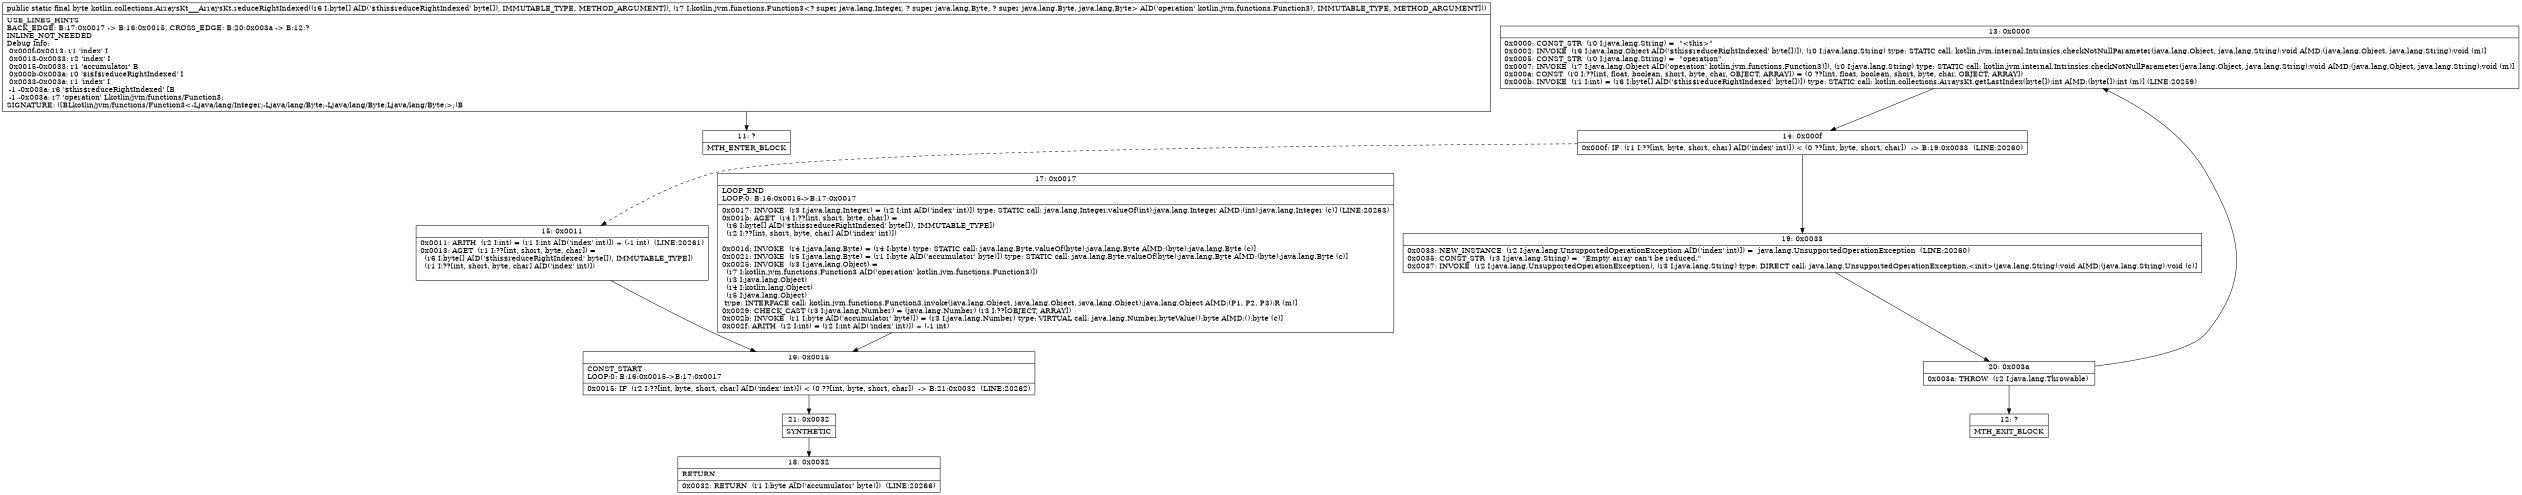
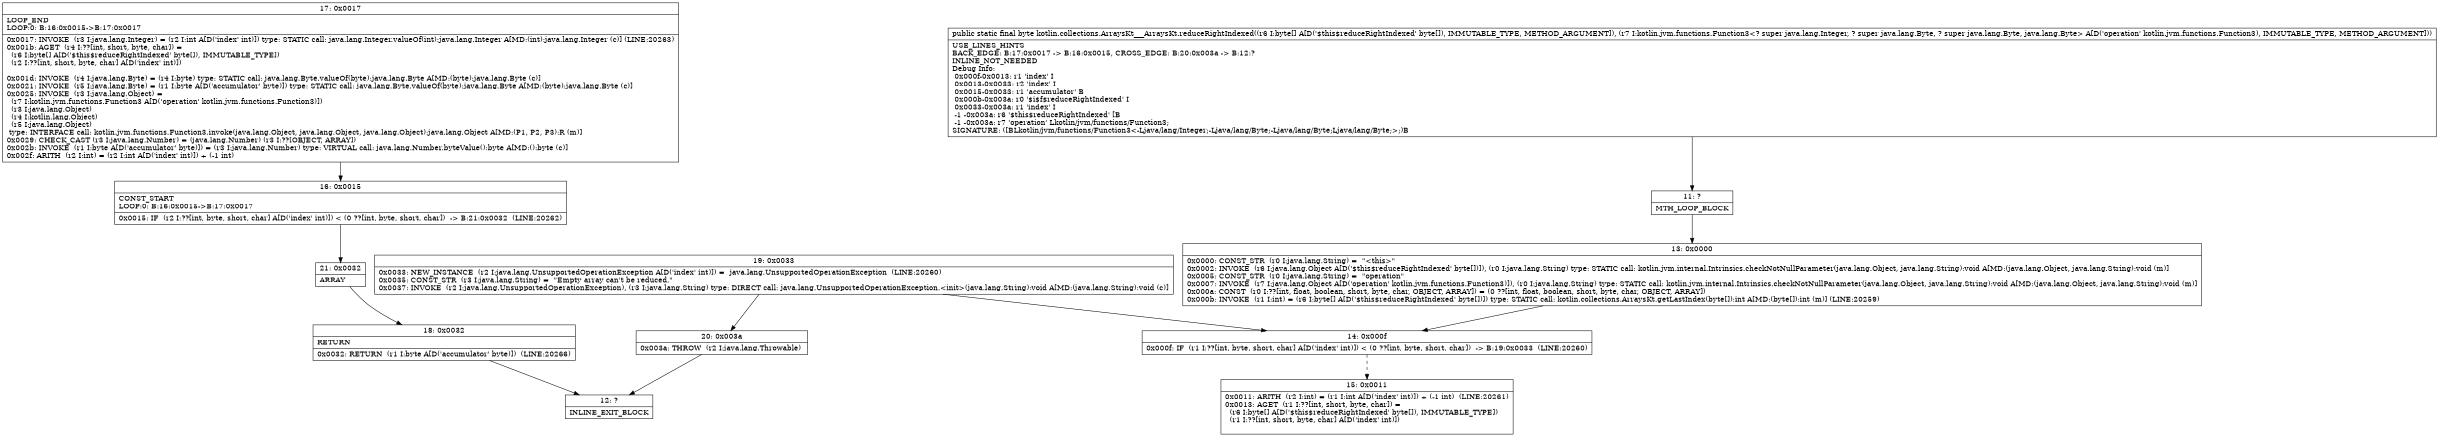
node "11: ?": text "MTH_ENTER_BLOCK" -> "MTH_LOOP_BLOCK"
edge "14: 0x000f" -> "19: 0x0033": reversed
edge "20: 0x003a" -> "13: 0x0000": now "11: ?" -> "13: 0x0000"
edge "15: 0x0011" -> "16: 0x0015": removed
edge "18: 0x0032" -> "12: ?": added
node "21: 0x0032": text "SYNTHETIC" -> "ARRAY"
node "12: ?": text "MTH_EXIT_BLOCK" -> "INLINE_EXIT_BLOCK"
